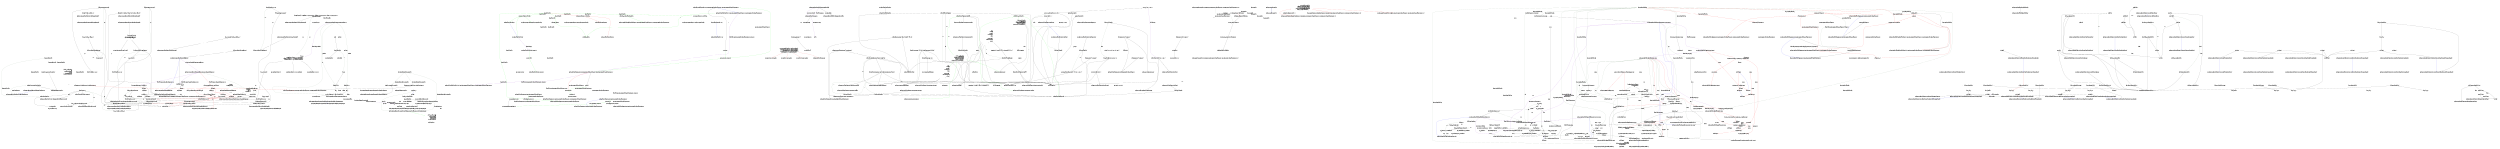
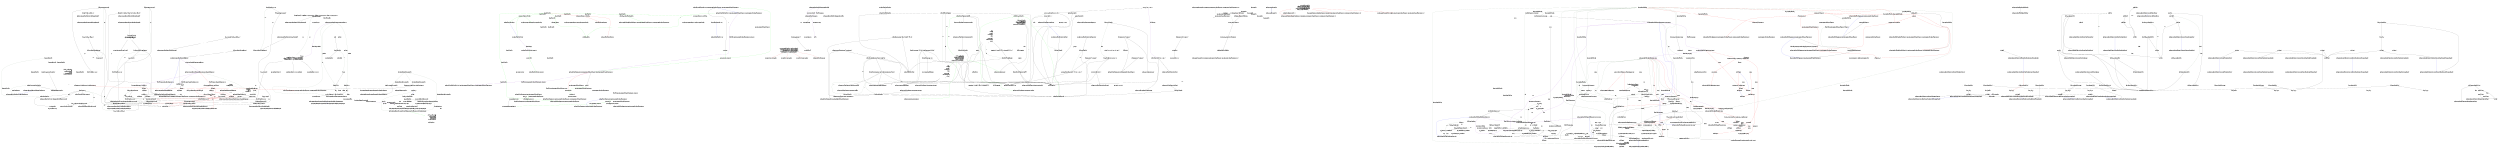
edge "Nancy.Json.Simple.NancySerializationStrategy" -> "this.converters.AddRange(javaScriptConverters)": added, label "Nancy.Json.Simple.NancySerializationStrategy"
node "return IsJsonType(mediaRange);": removed
node "Entry ThrowsException.cstr": removed
node "Entry Nancy.Tests.Unit.Json.TestData.TestData()": removed
node "Entry System.Enum.Parse(System.Type, string, bool)": removed
node "converters == null": added
node "Entry System.Type.GetTypeInfo()": removed
